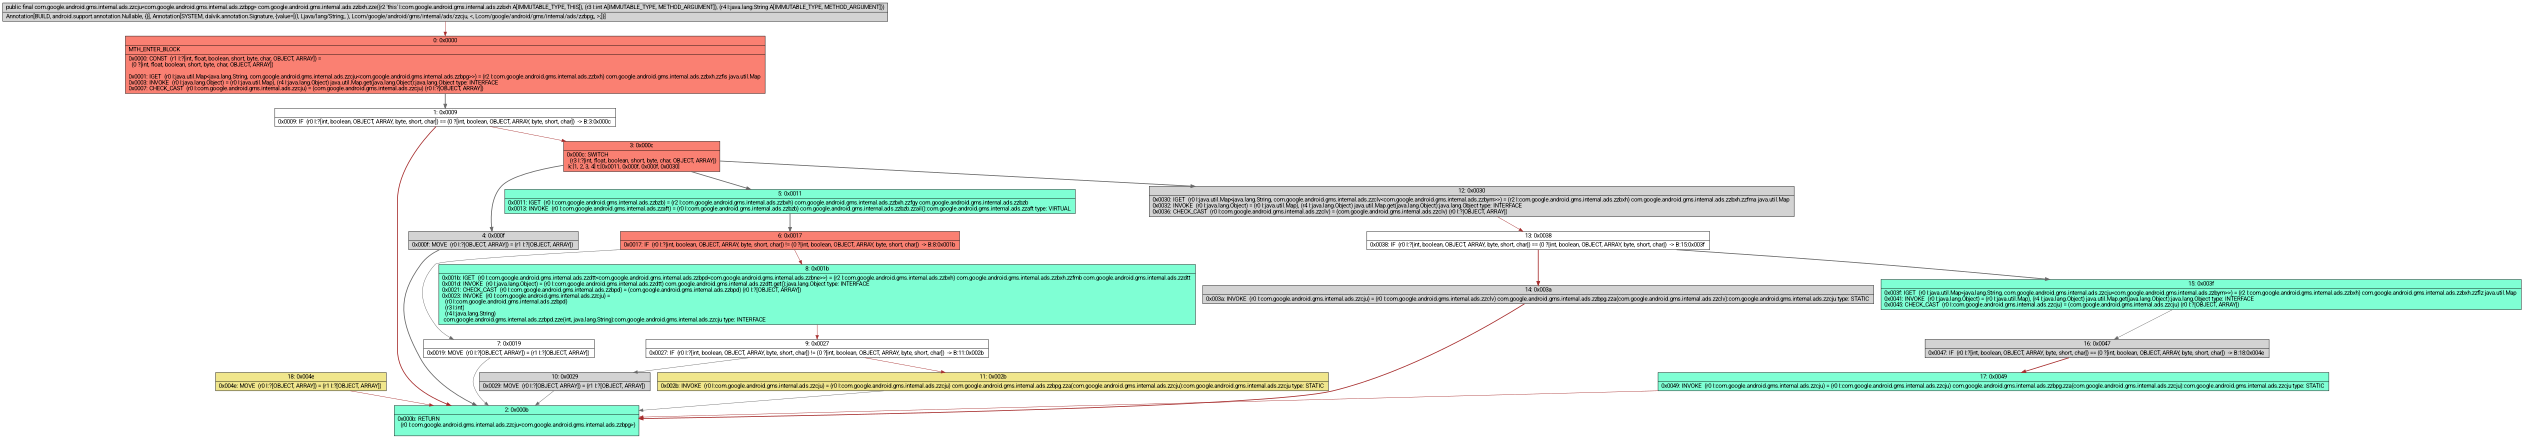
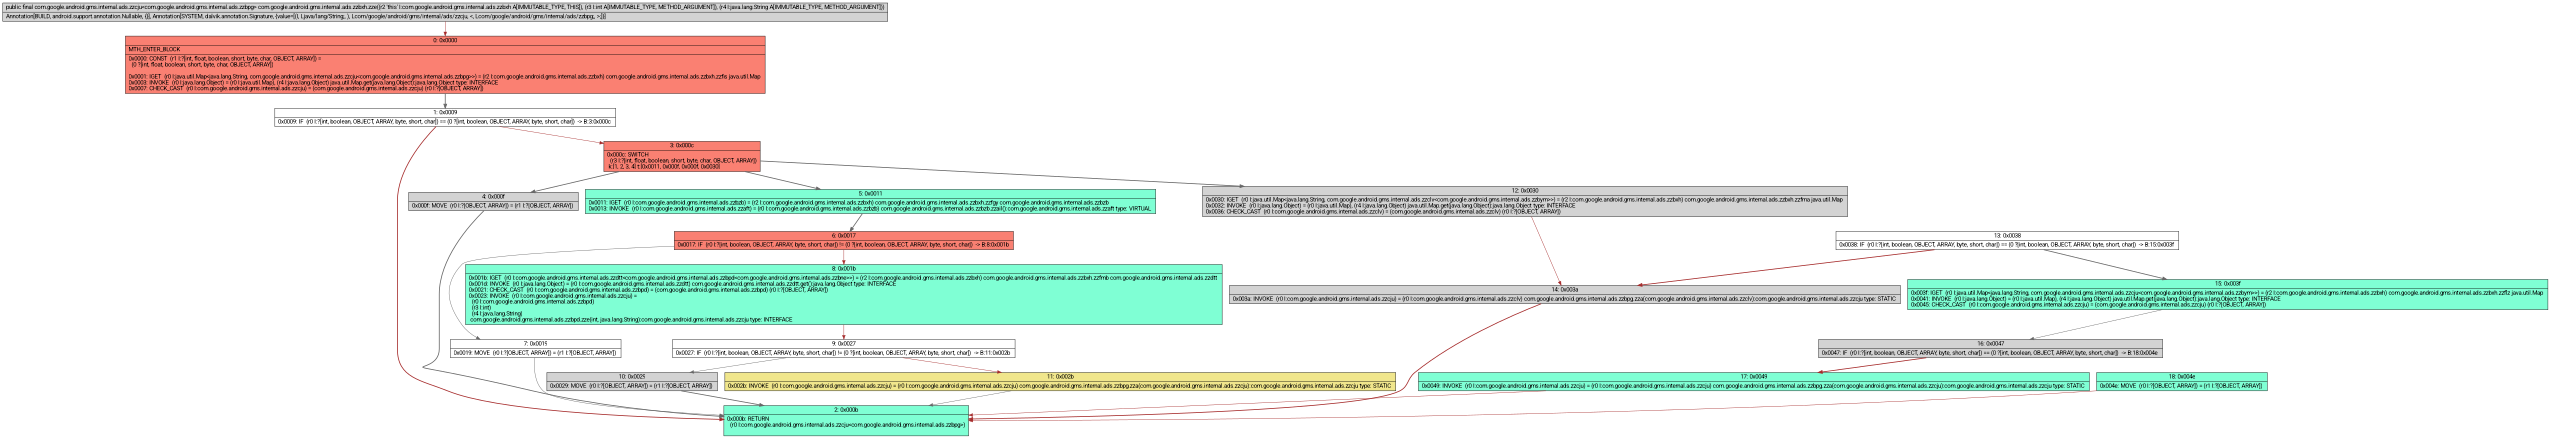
edge "12: 0x0030" -> "13: 0x0038": now "12: 0x0030" -> "14: 0x003a"
node "18: 0x004e": fillcolor khaki -> aquamarine
edge "10: 0x0029" -> "2: 0x000b": style solid -> bold
